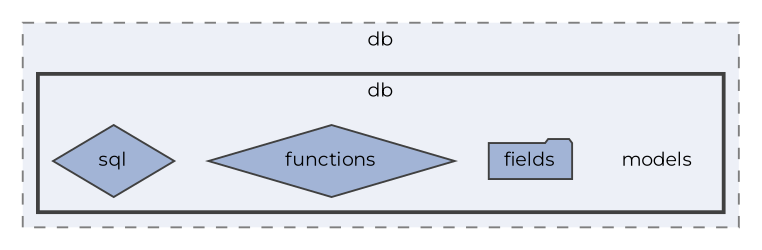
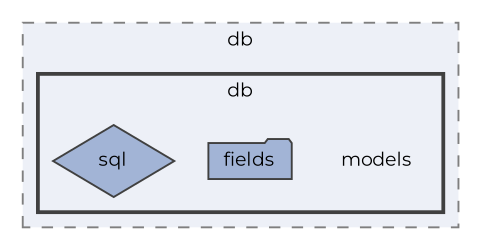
node "functions": removed
